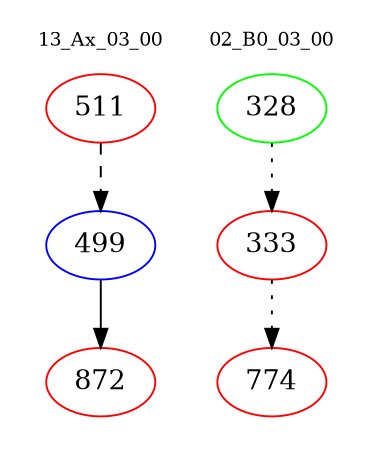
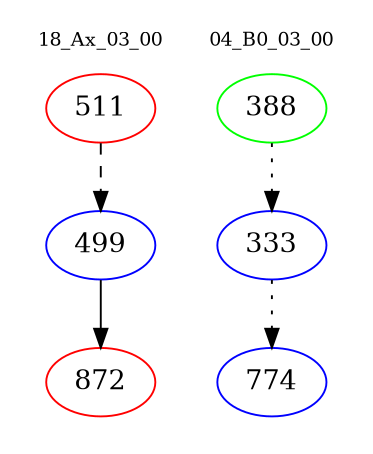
cluster "13_Ax_03_00": label "13_Ax_03_00" -> "18_Ax_03_00"
cluster "02_B0_03_00": label "02_B0_03_00" -> "04_B0_03_00"
node "328": label "328" -> "388"
node "333": color red -> blue
node "774": color red -> blue
